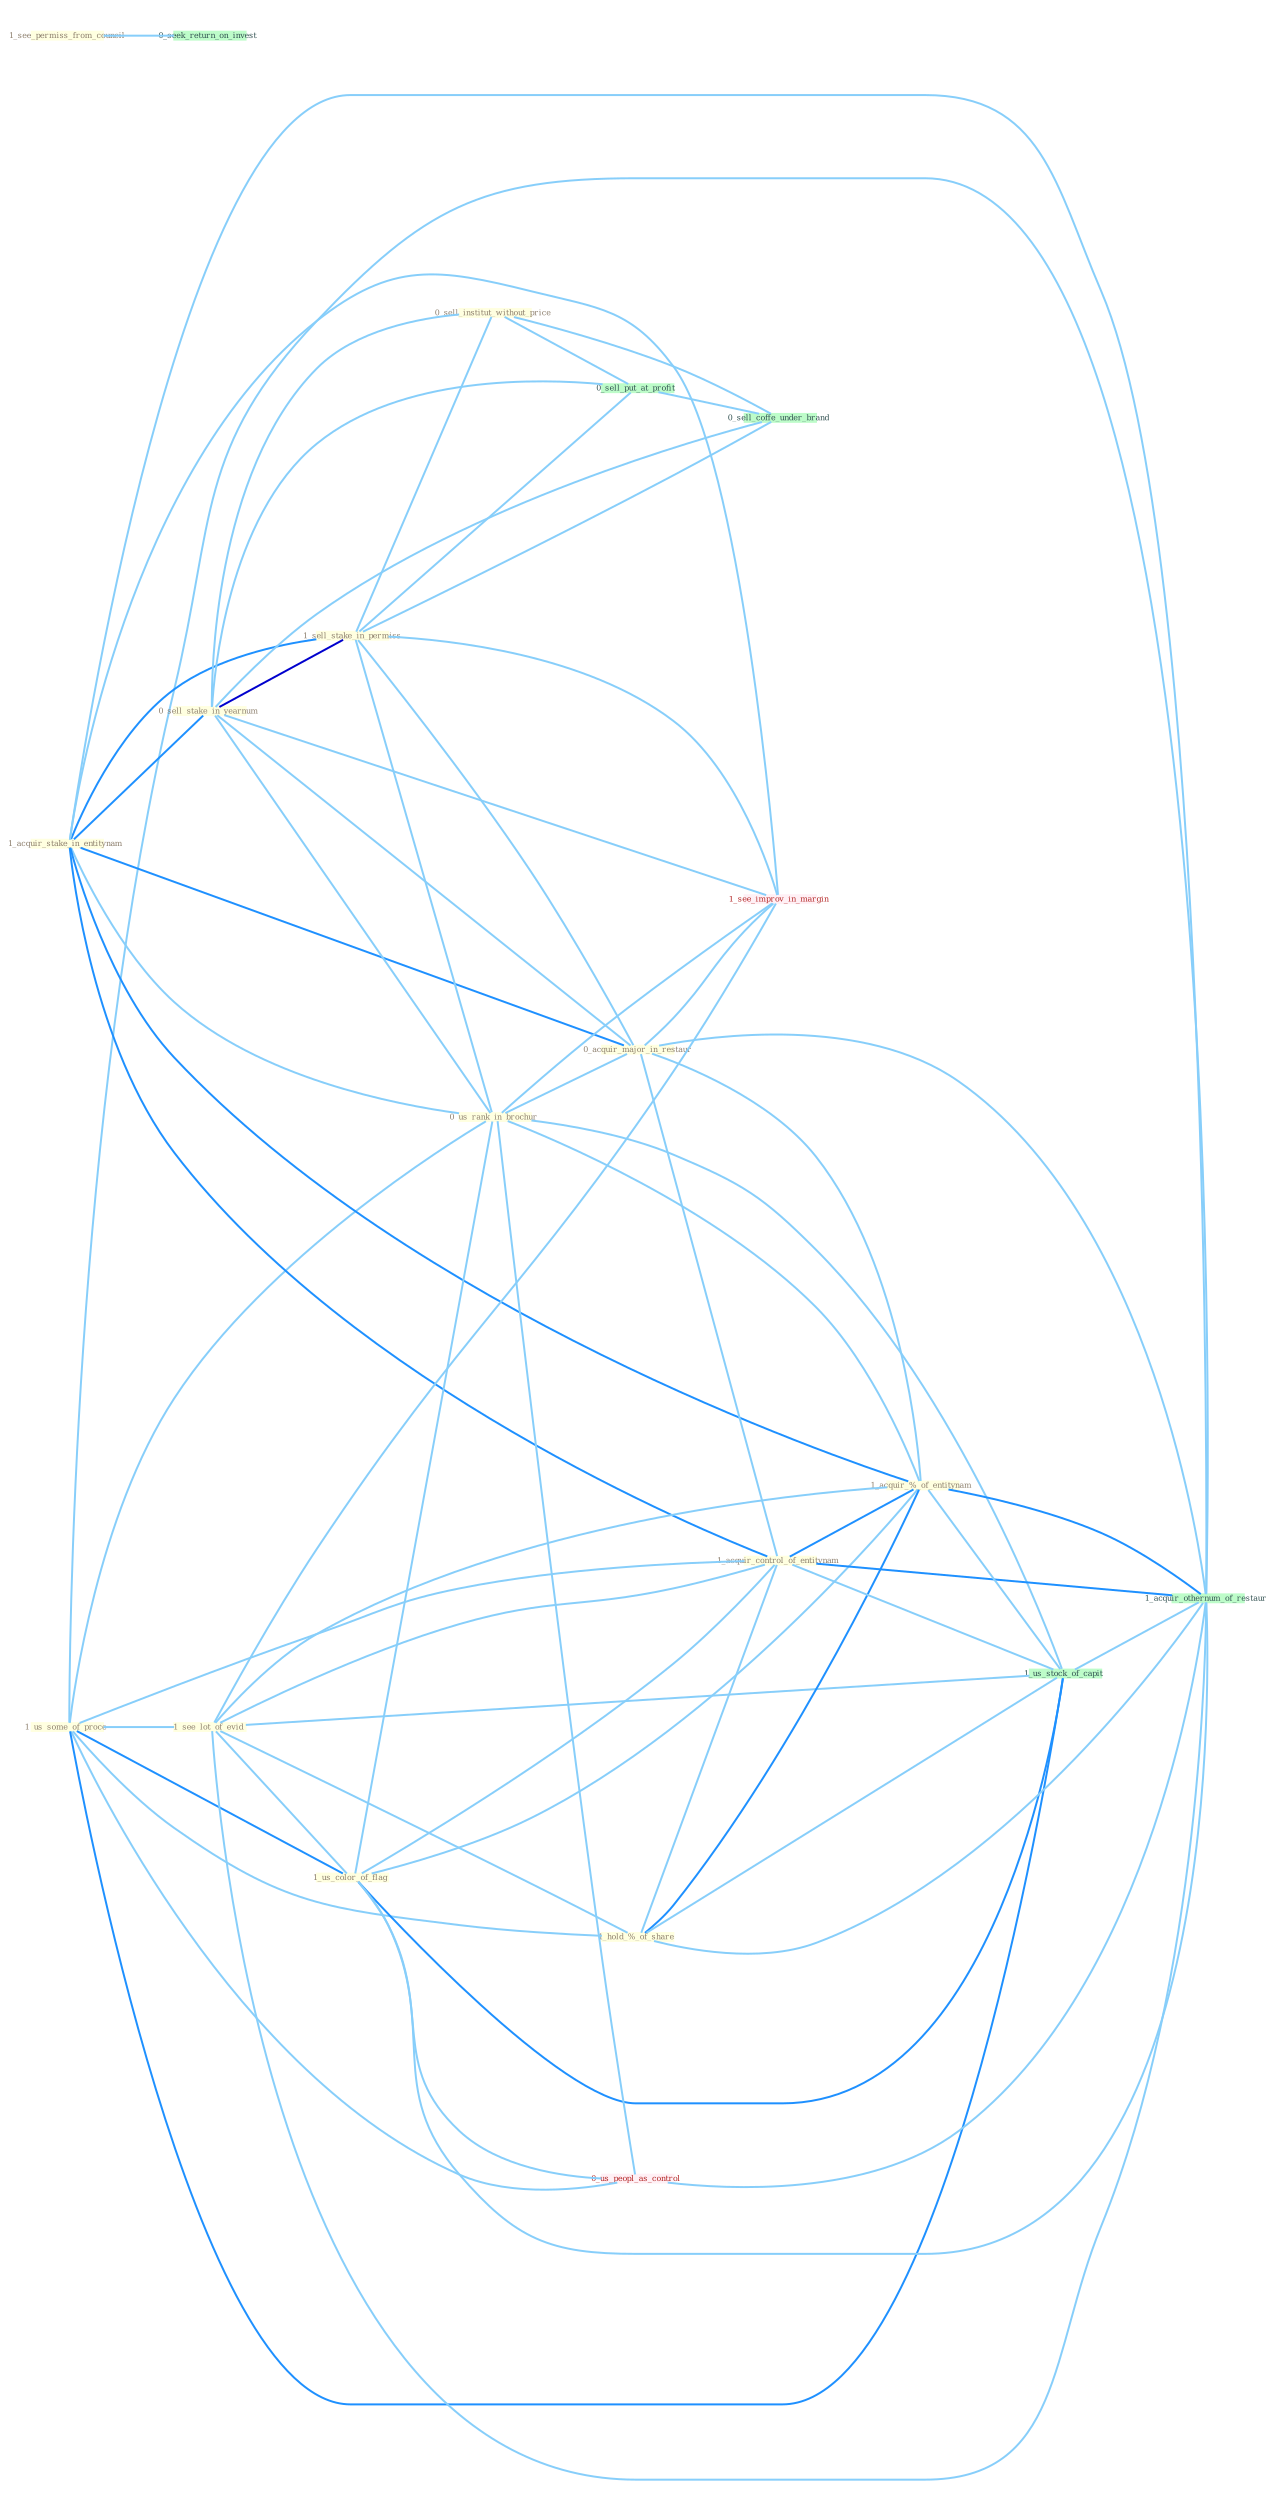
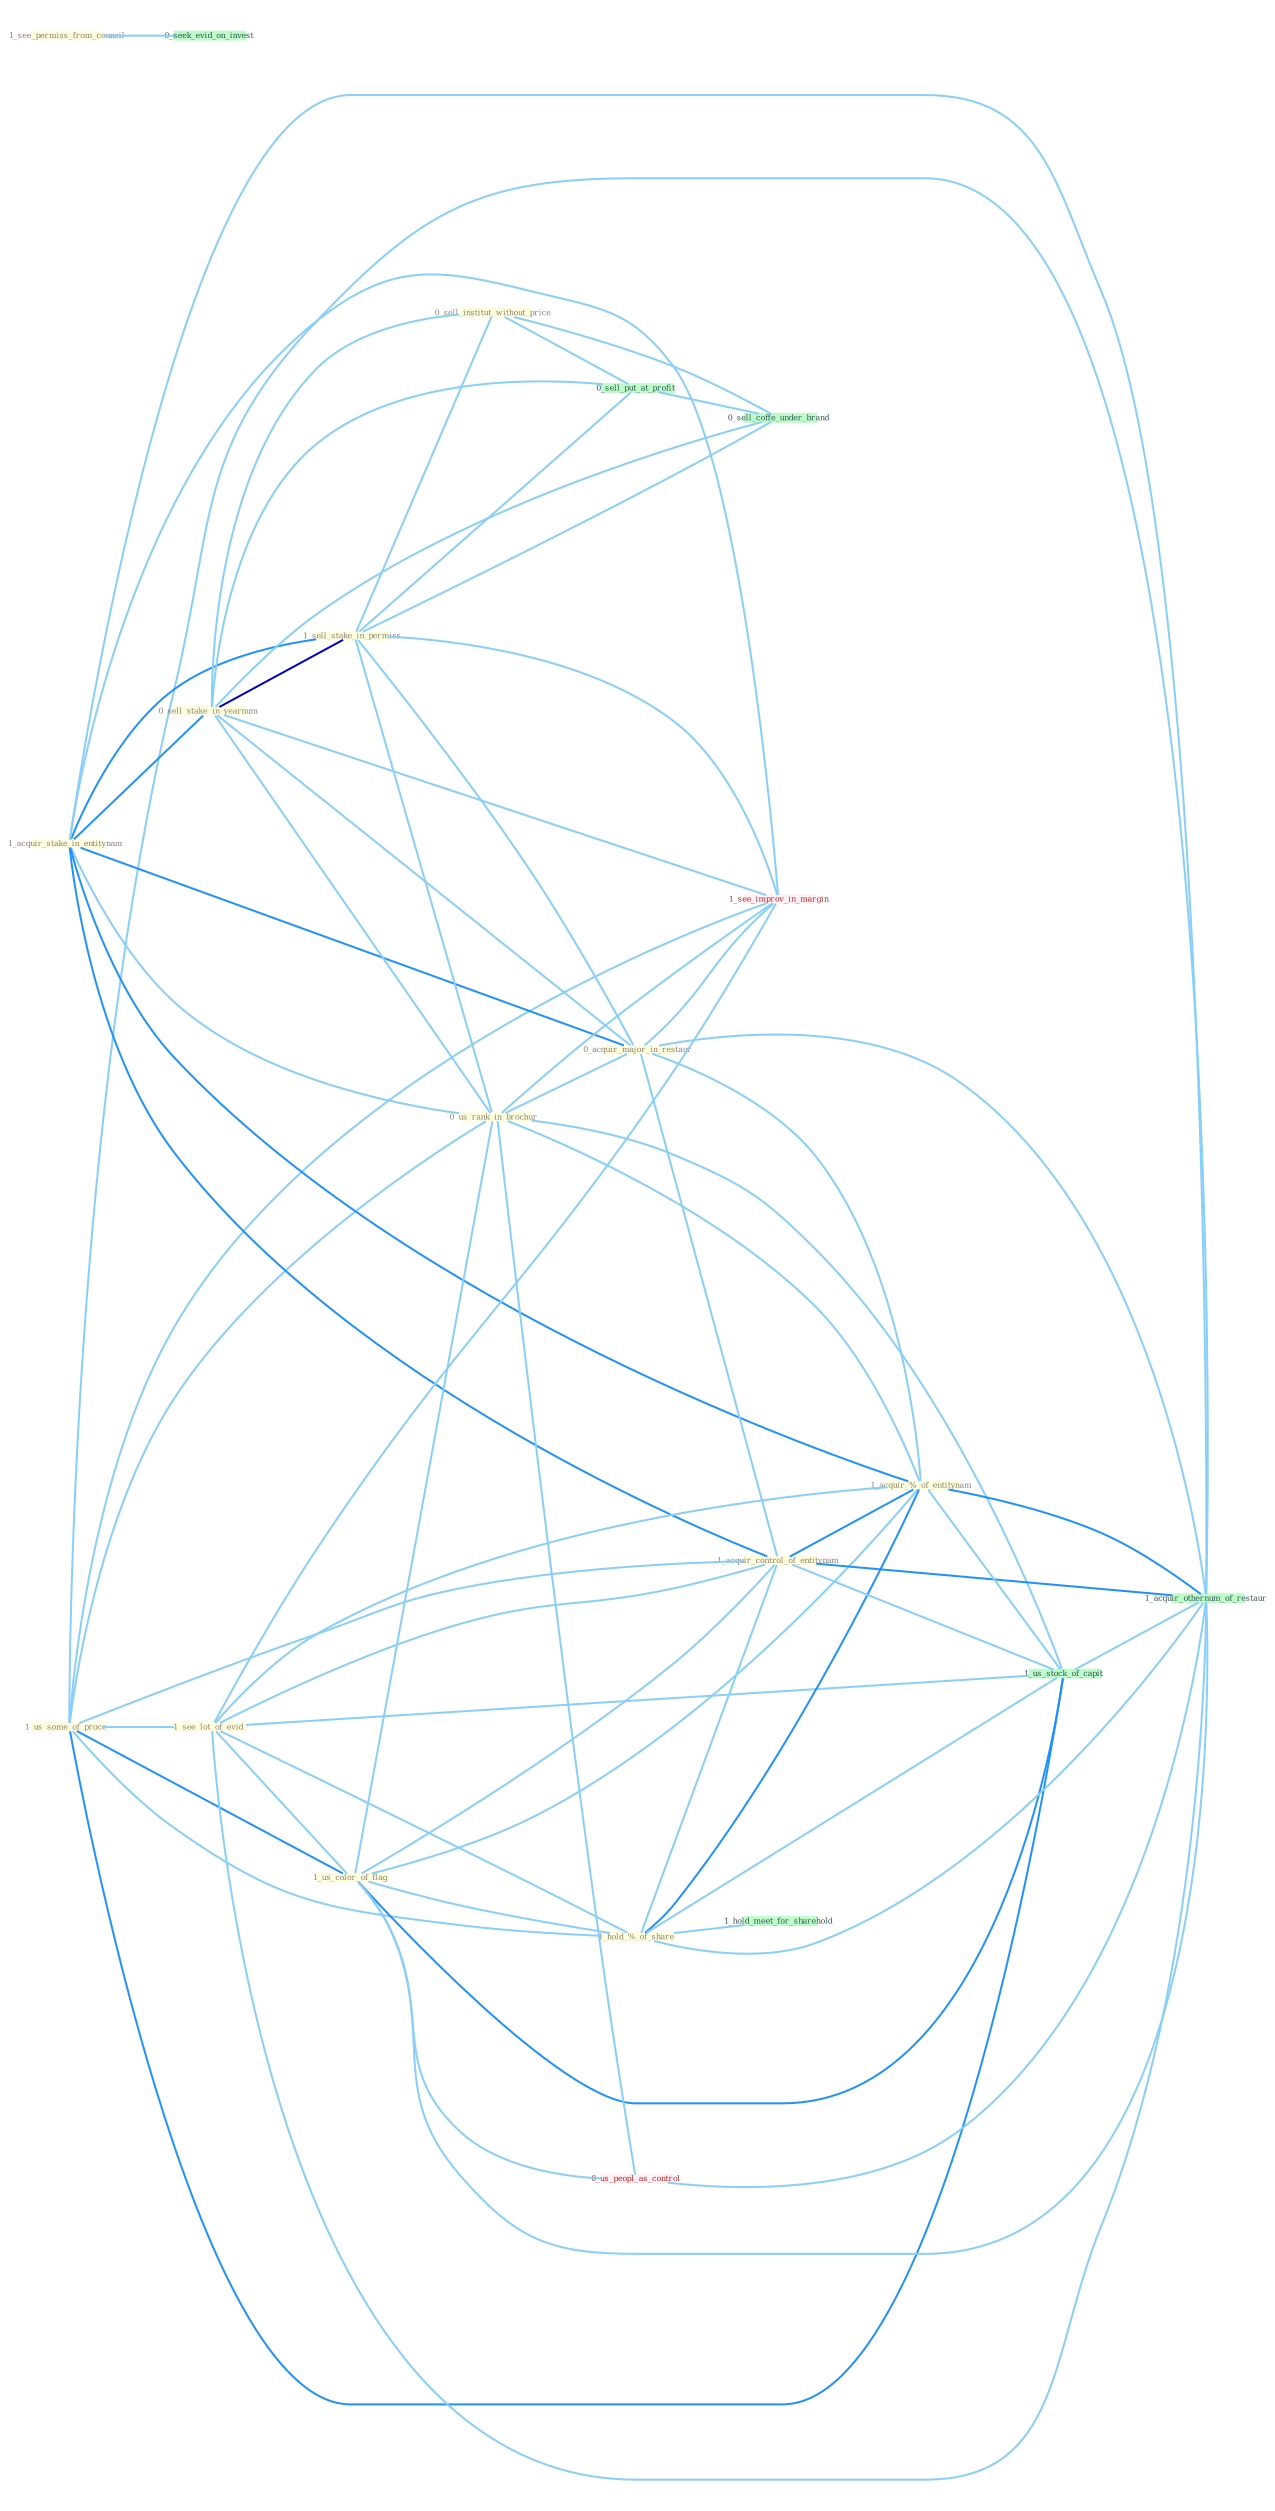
node "0_seek_return_on_invest": label "0_seek_return_on_invest" -> "0_seek_evid_on_invest"
edge "1_us_color_of_flag" -- "1_hold_%_of_share": added
node "1_hold_meet_for_sharehold": added
edge "1_us_some_of_proce" -- "0_us_peopl_as_control": now "1_us_some_of_proce" -- "1_see_improv_in_margin"
